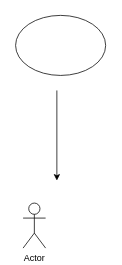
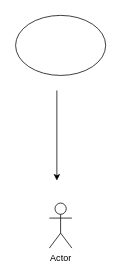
node "Actor": moved (34, 225) -> (60, 225)
